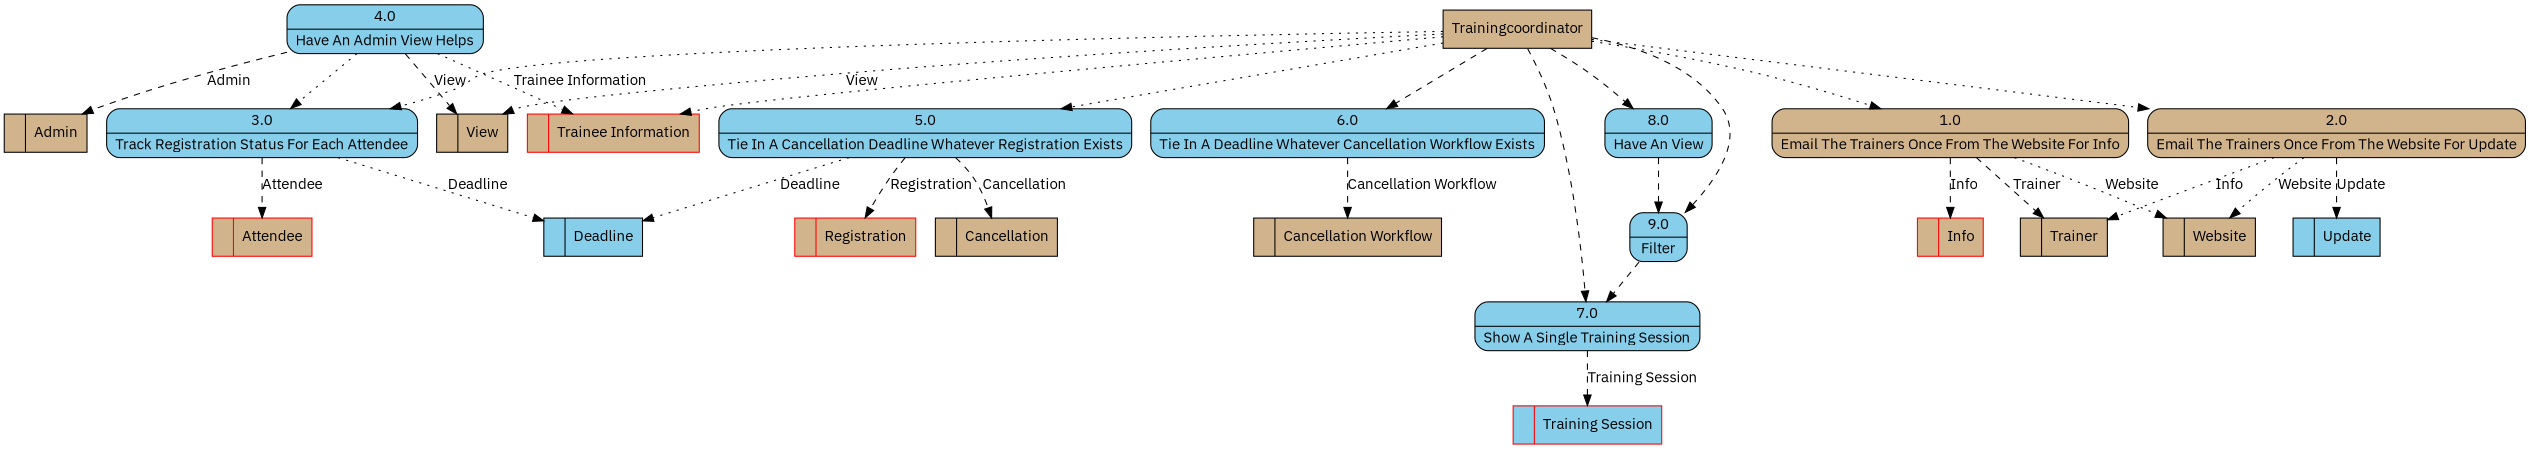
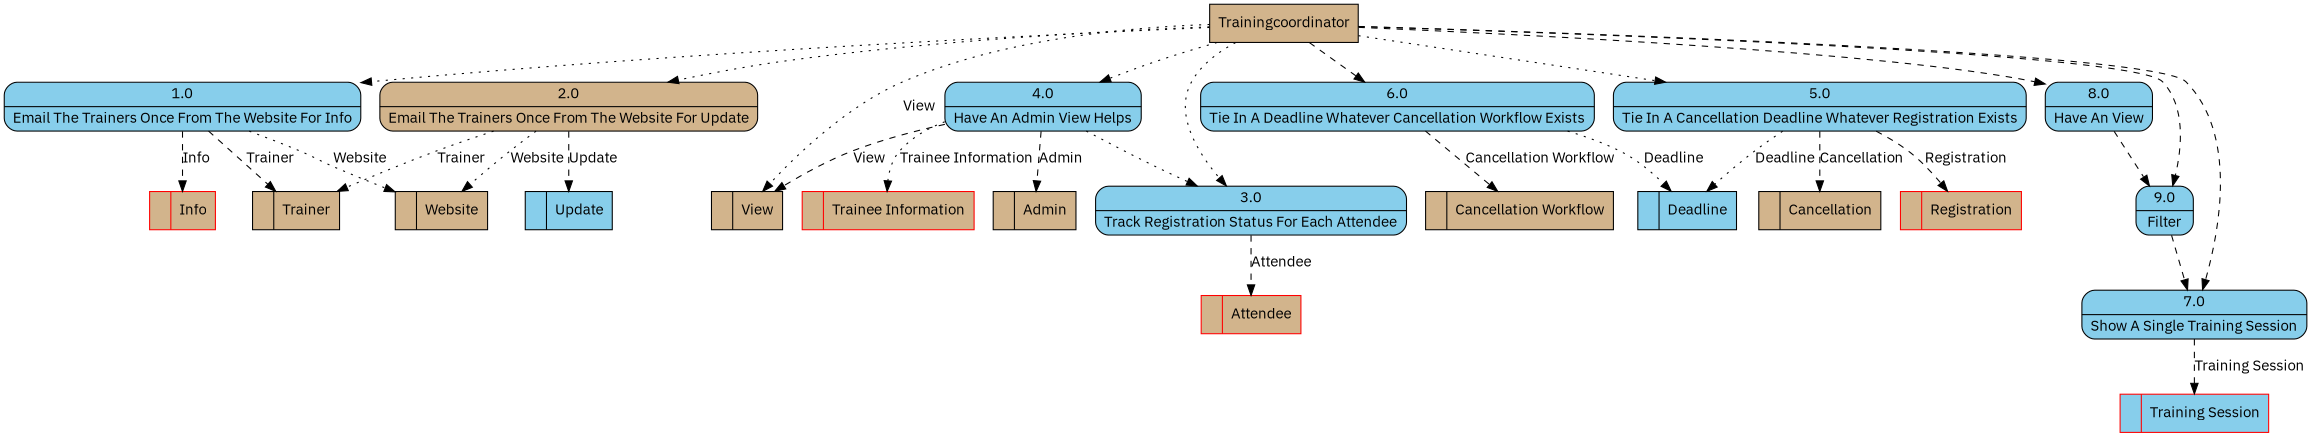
edge "Trainingcoordinator" -> "Trainee Information": now "Trainingcoordinator" -> "4.0"
node "1.0": fillcolor tan -> skyblue
edge "2.0" -> "Trainer": label "Info" -> "Trainer"
edge "3.0" -> "Deadline": now "6.0" -> "Deadline"
